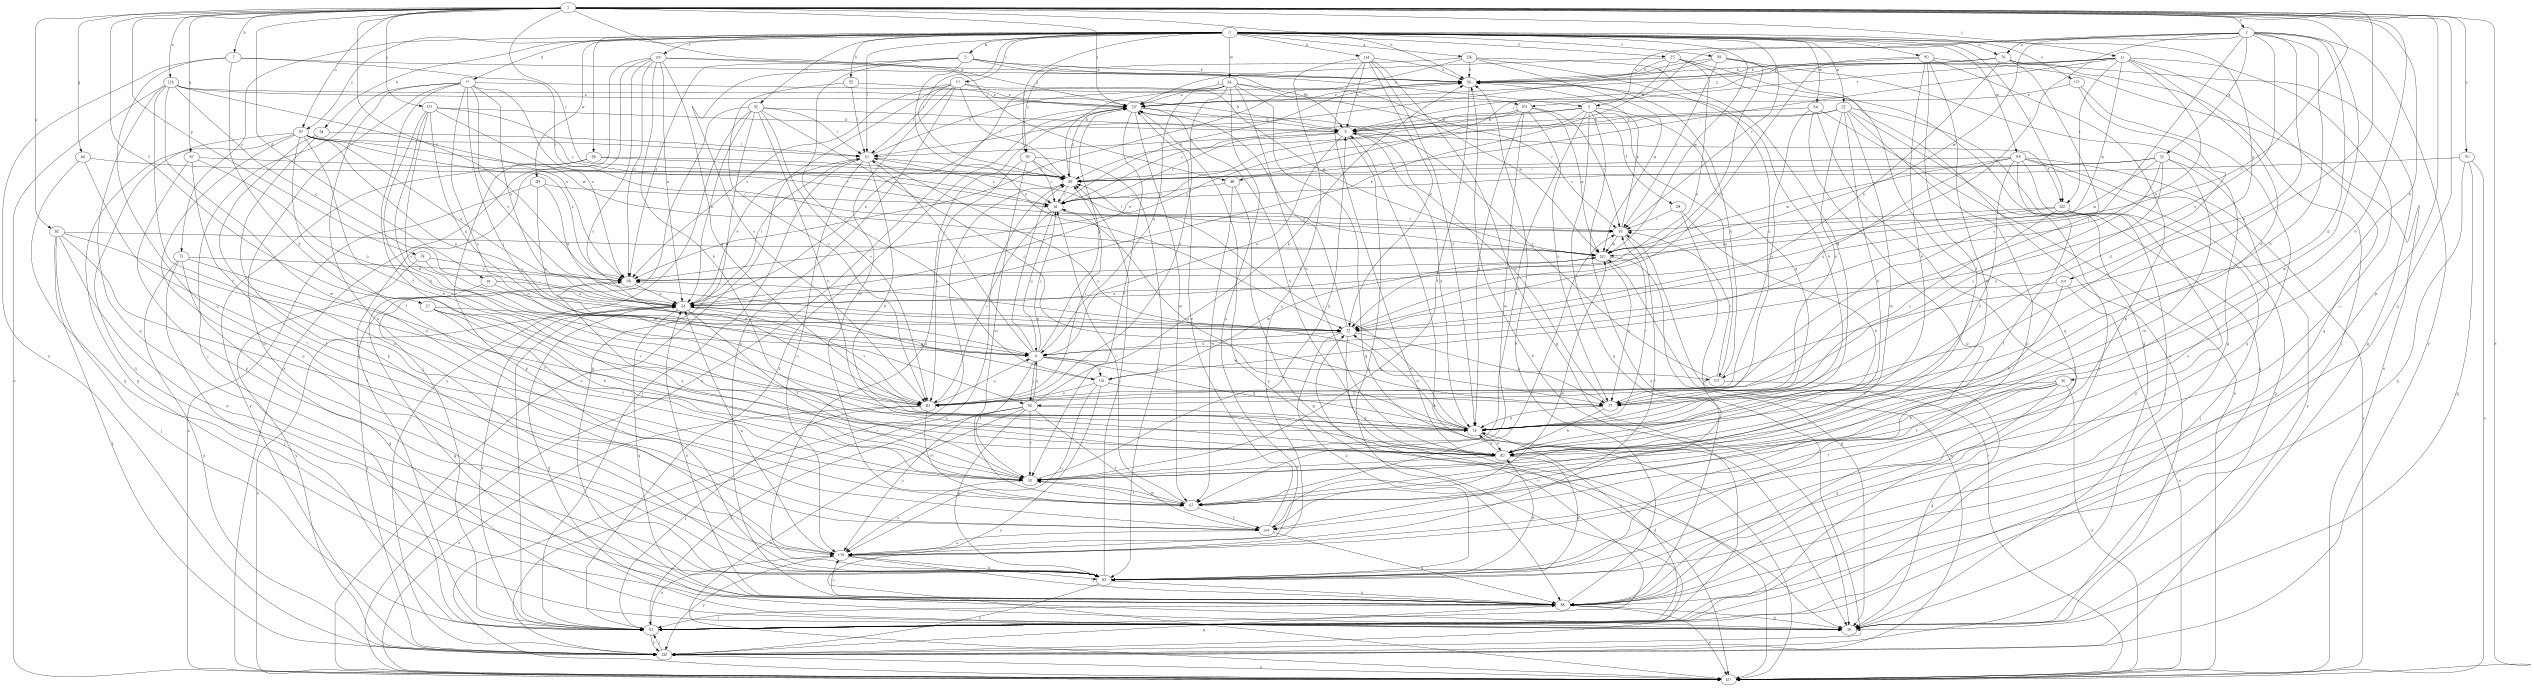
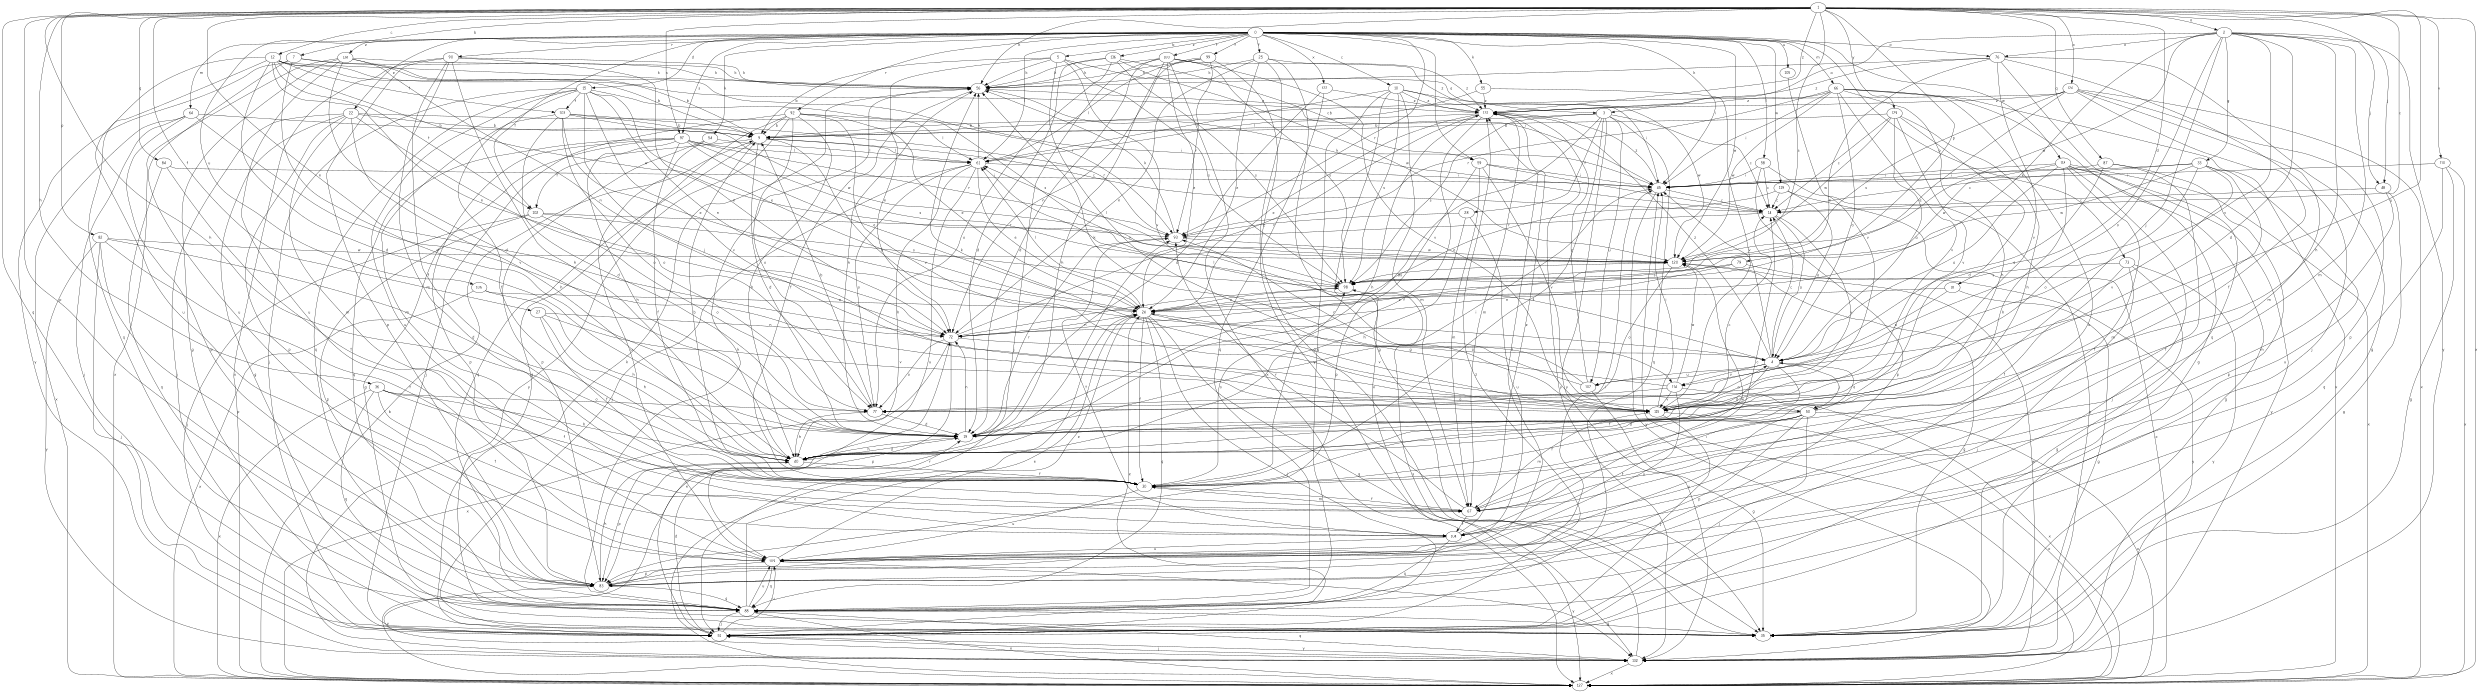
node "105": added
edge "97" -> "4": removed, label "a"
edge "99" -> "88": now "76" -> "88"
